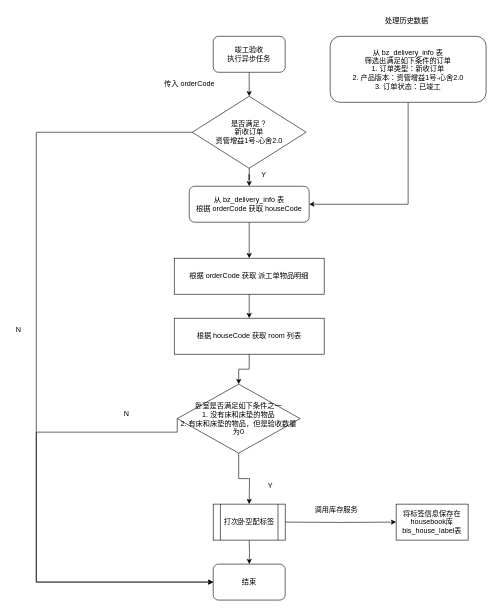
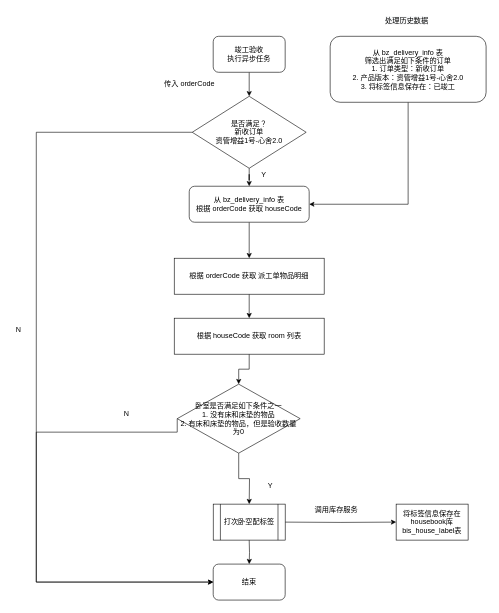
node "从 bz_delivery_info 表 筛选出满足如下条件的订单 1. 订单类型：新收订单 2. 产品版本：资管增益1号-心舍2.0 3. 订单状态：已竣工": label "从 bz_delivery_info 表 筛选出满足如下条件的订单 1. 订单类型：新收订单 2. 产品版本：资管增益1号-心舍2.0 3. 订单状态：已竣工" -> "从 bz_delivery_info 表 筛选出满足如下条件的订单 1. 订单类型：新收订单 2. 产品版本：资管增益1号-心舍2.0 3. 将标签信息保存在：已竣工"
